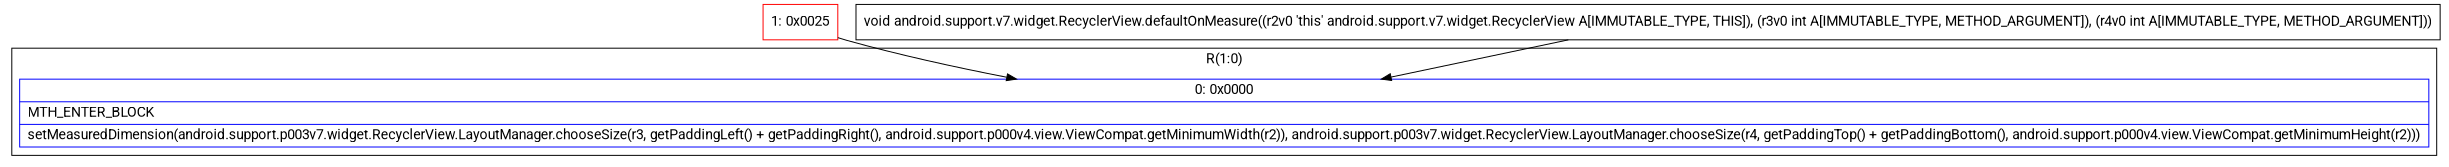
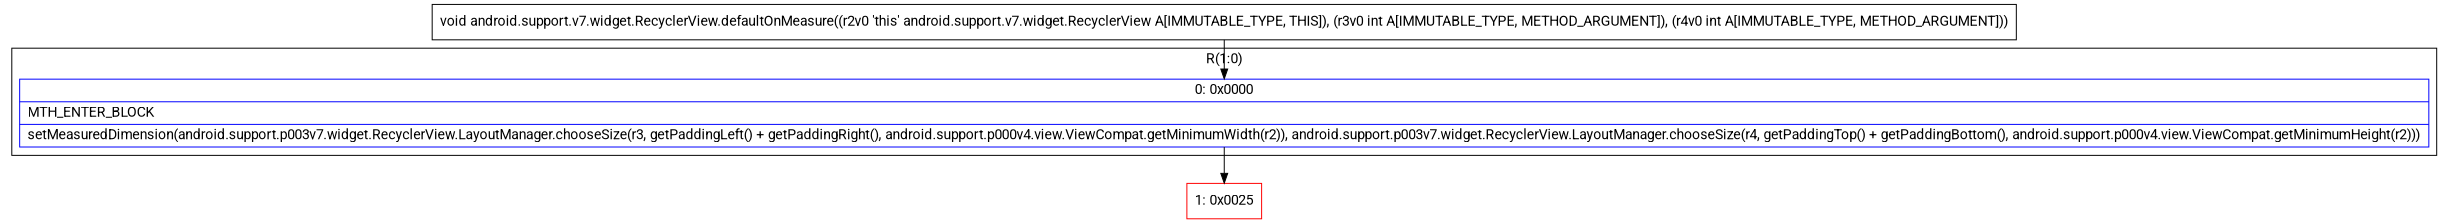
edge "1: 0x0025" -> "0: 0x0000": reversed
